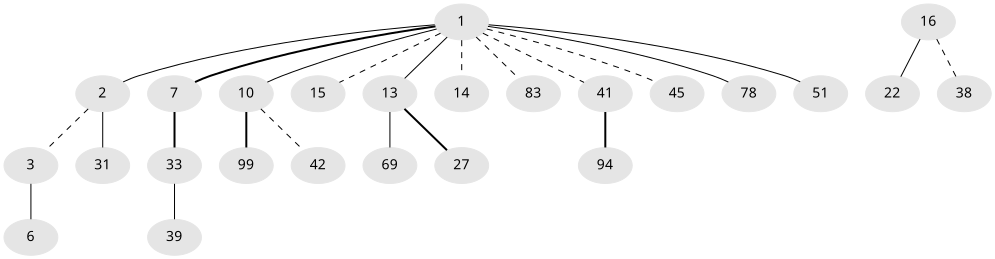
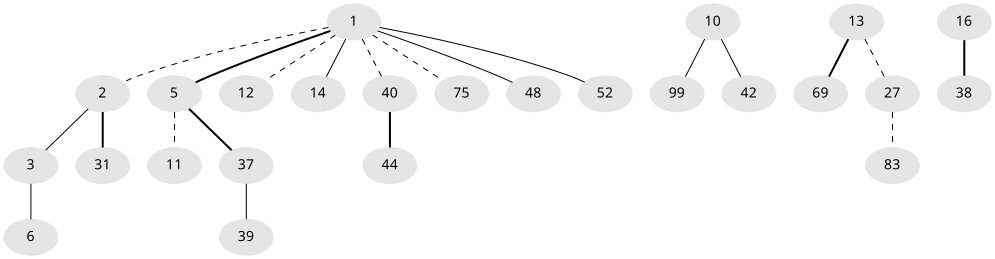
edge "1" -- "2": style solid -> dashed
edge "1" -- "10": removed
edge "1" -- "13": removed
edge "1" -- "14": style dashed -> solid
edge "1" -- "83": now "27" -- "83"
edge "16" -- "38": style dashed -> bold
node "7": label "7" -> "5"
node "15": label "15" -> "12"
node "41": label "41" -> "40"
node "45": label "45" -> "75"
node "78": label "78" -> "48"
node "51": label "51" -> "52"
node "22": removed
edge "2" -- "3": style dashed -> solid
edge "2" -- "31": style solid -> bold
edge "10" -- "99": style bold -> solid
edge "10" -- "42": style dashed -> solid
edge "13" -- "69": style solid -> bold
edge "13" -- "27": style bold -> dashed
node "33": label "33" -> "37"
node "11": added
node "94": label "94" -> "44"
